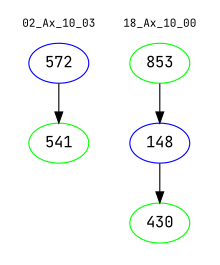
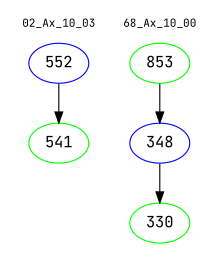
cluster "18_Ax_10_00": label "18_Ax_10_00" -> "68_Ax_10_00"
node "572": label "572" -> "552"
node "148": label "148" -> "348"
node "430": label "430" -> "330"
